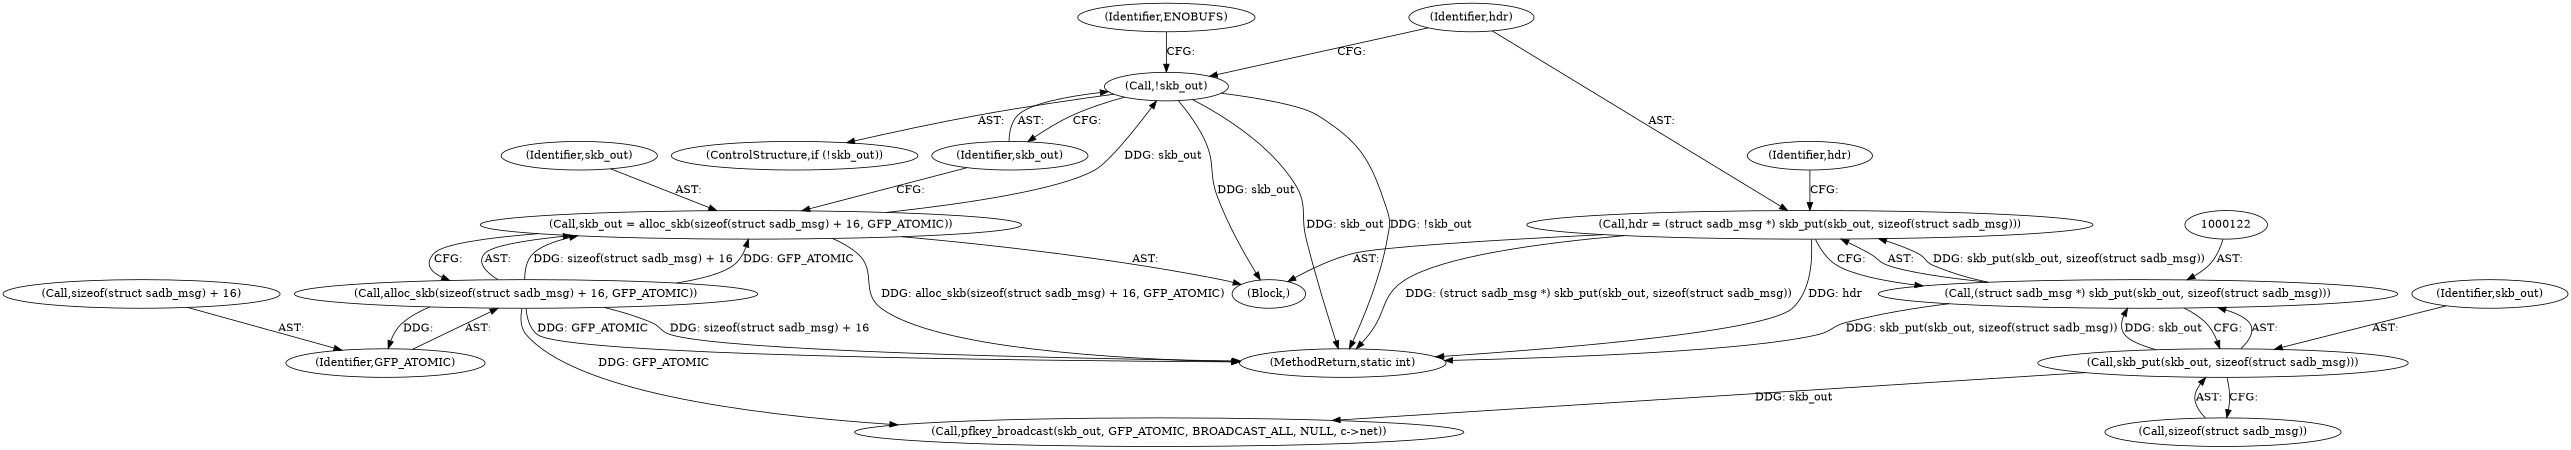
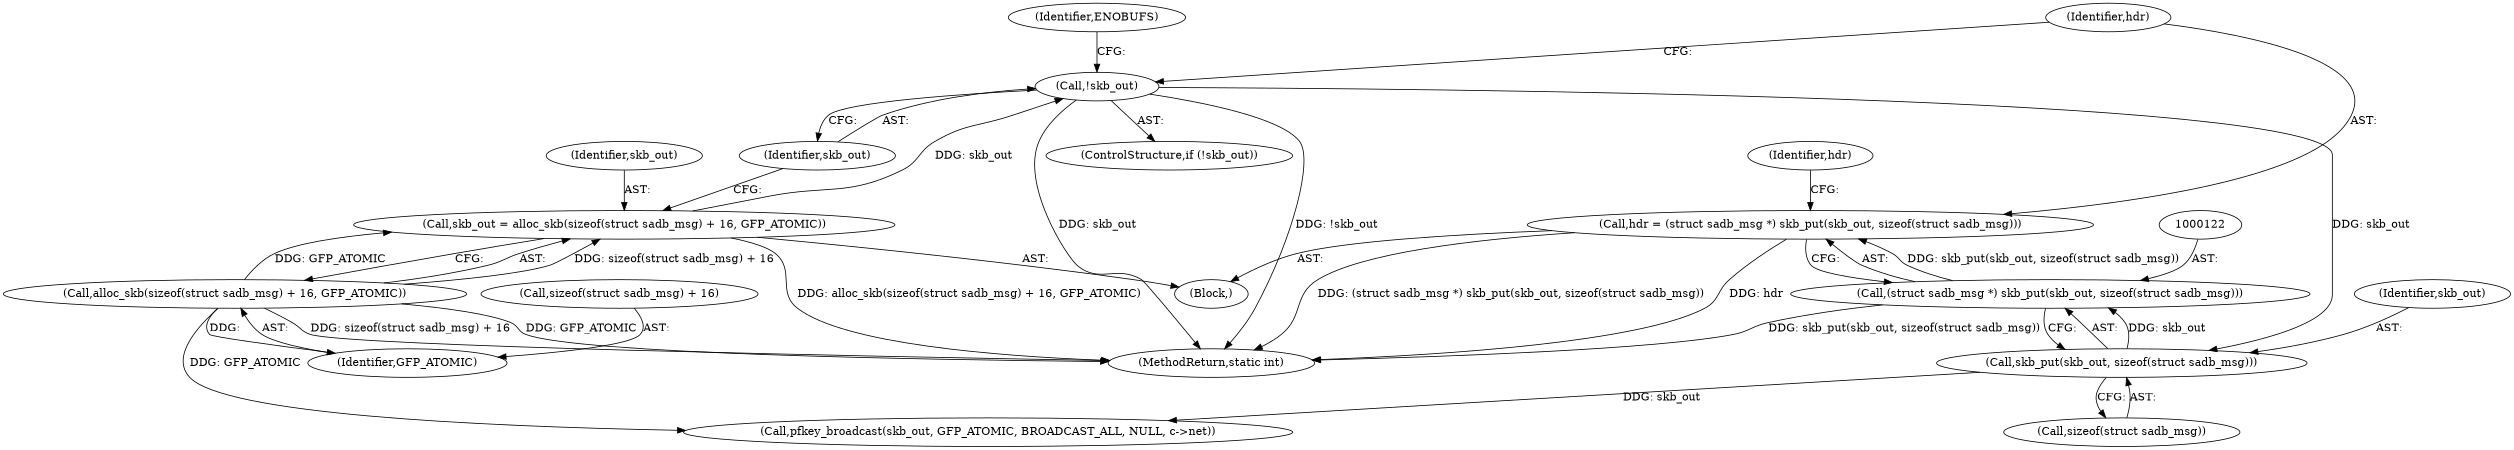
edge "(Call,!skb_out)" -> "(Block,)": now "(Call,!skb_out)" -> "(Call,skb_put(skb_out, sizeof(struct sadb_msg)))"
